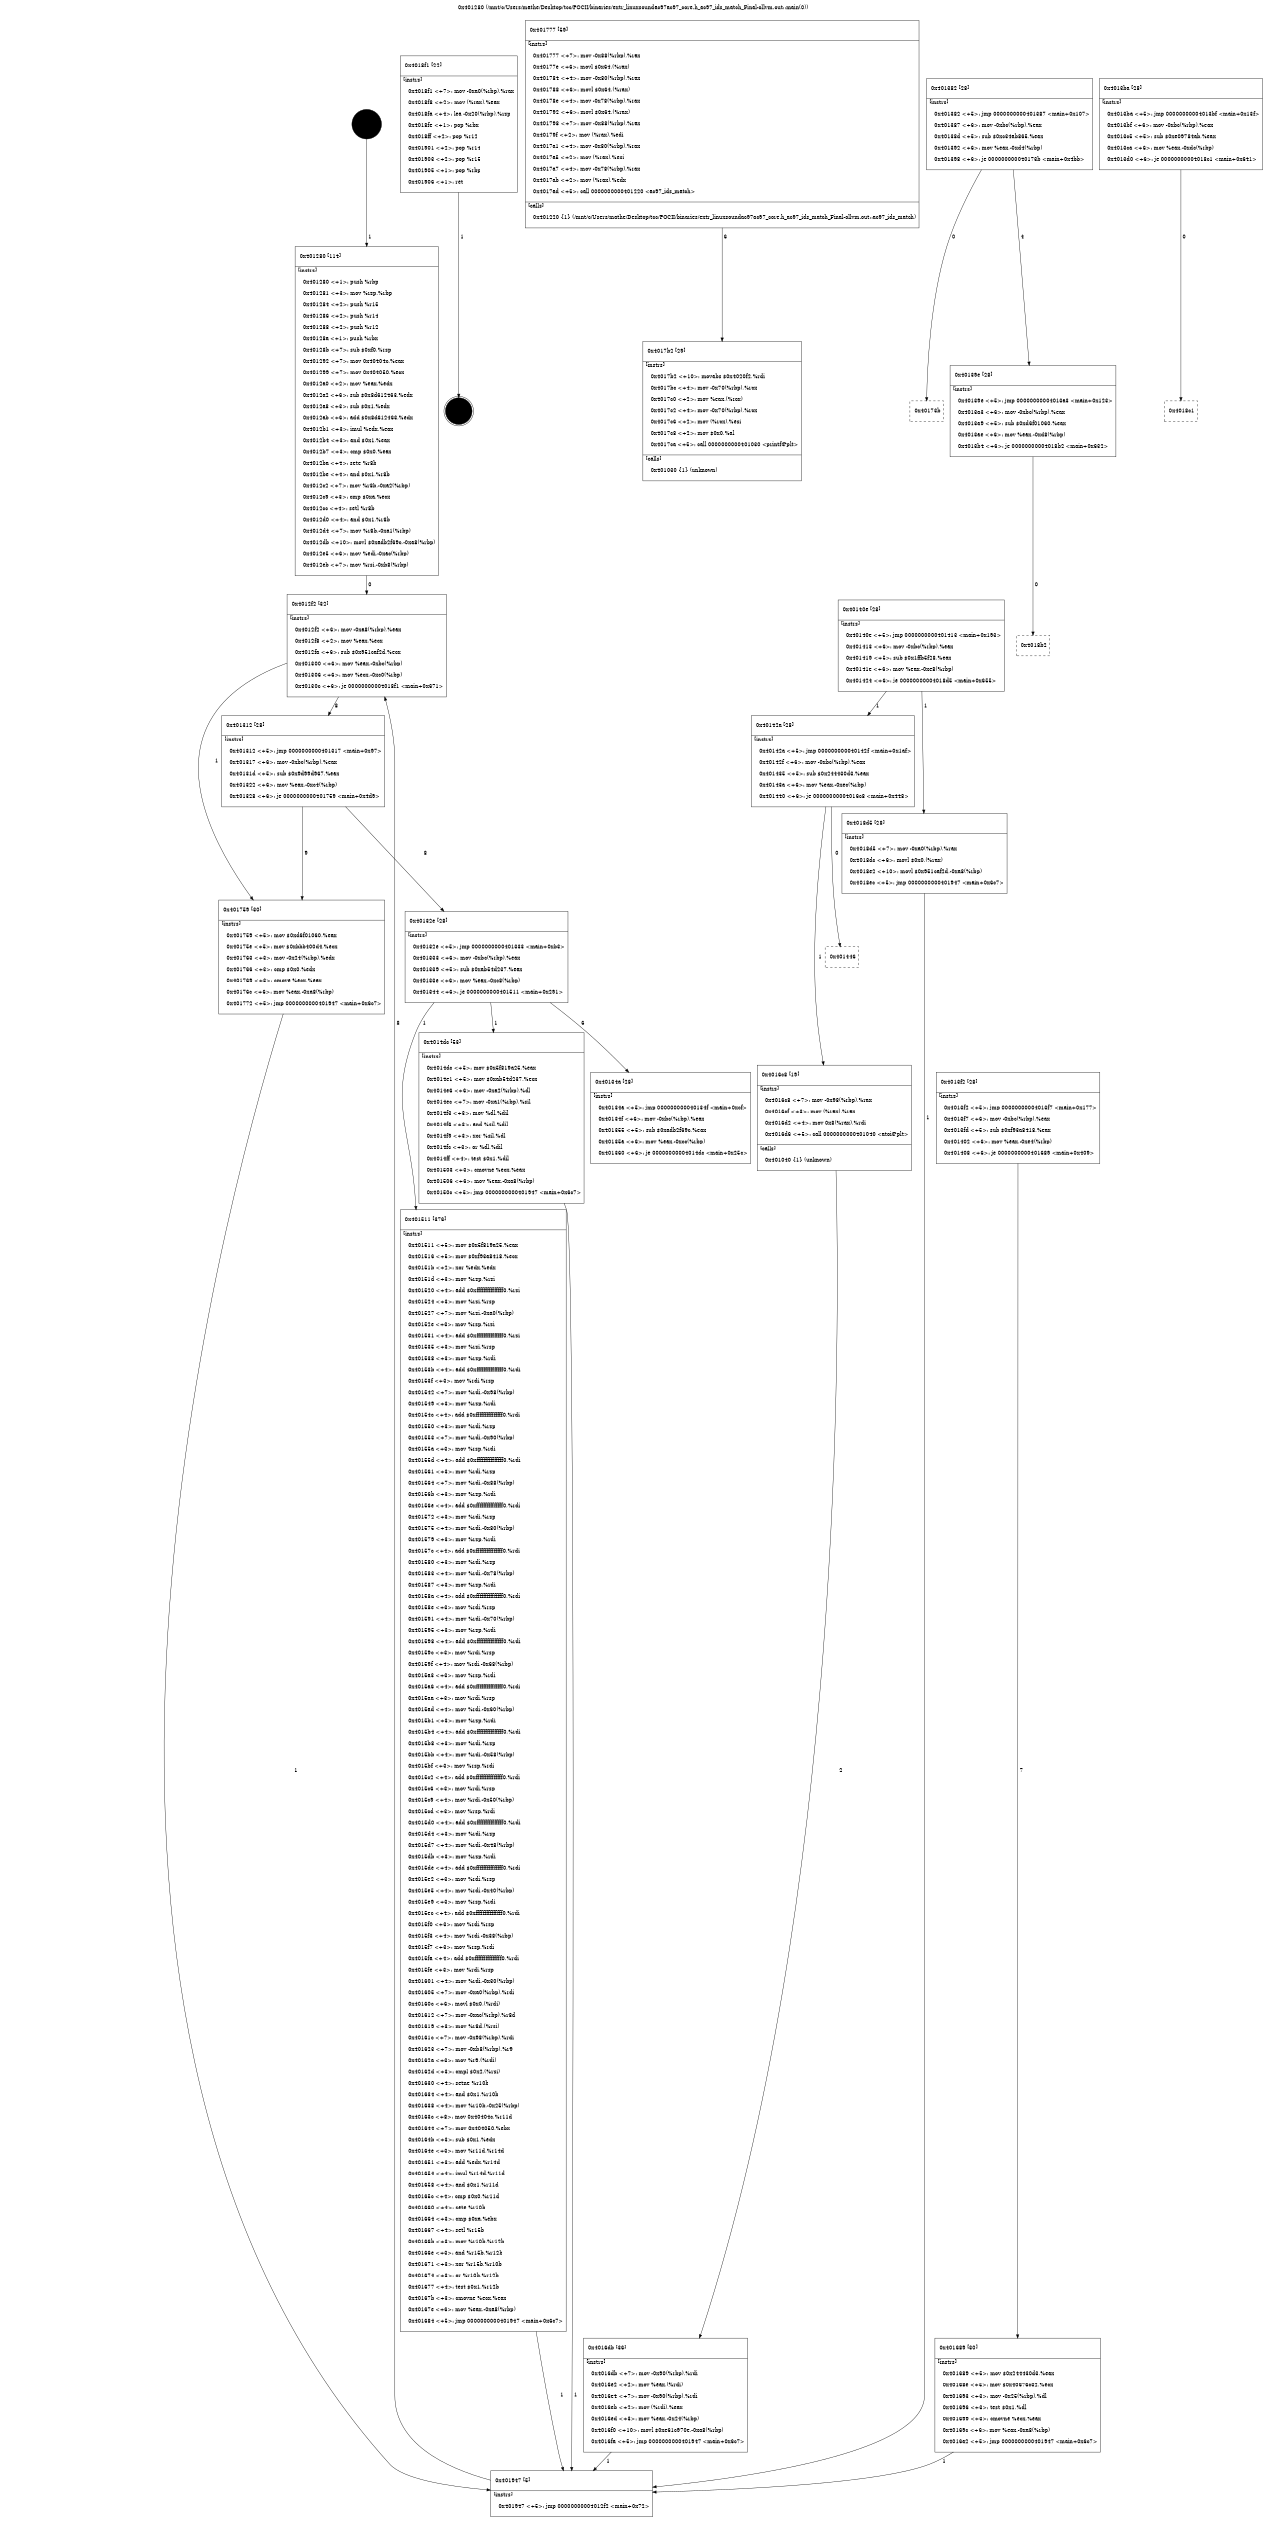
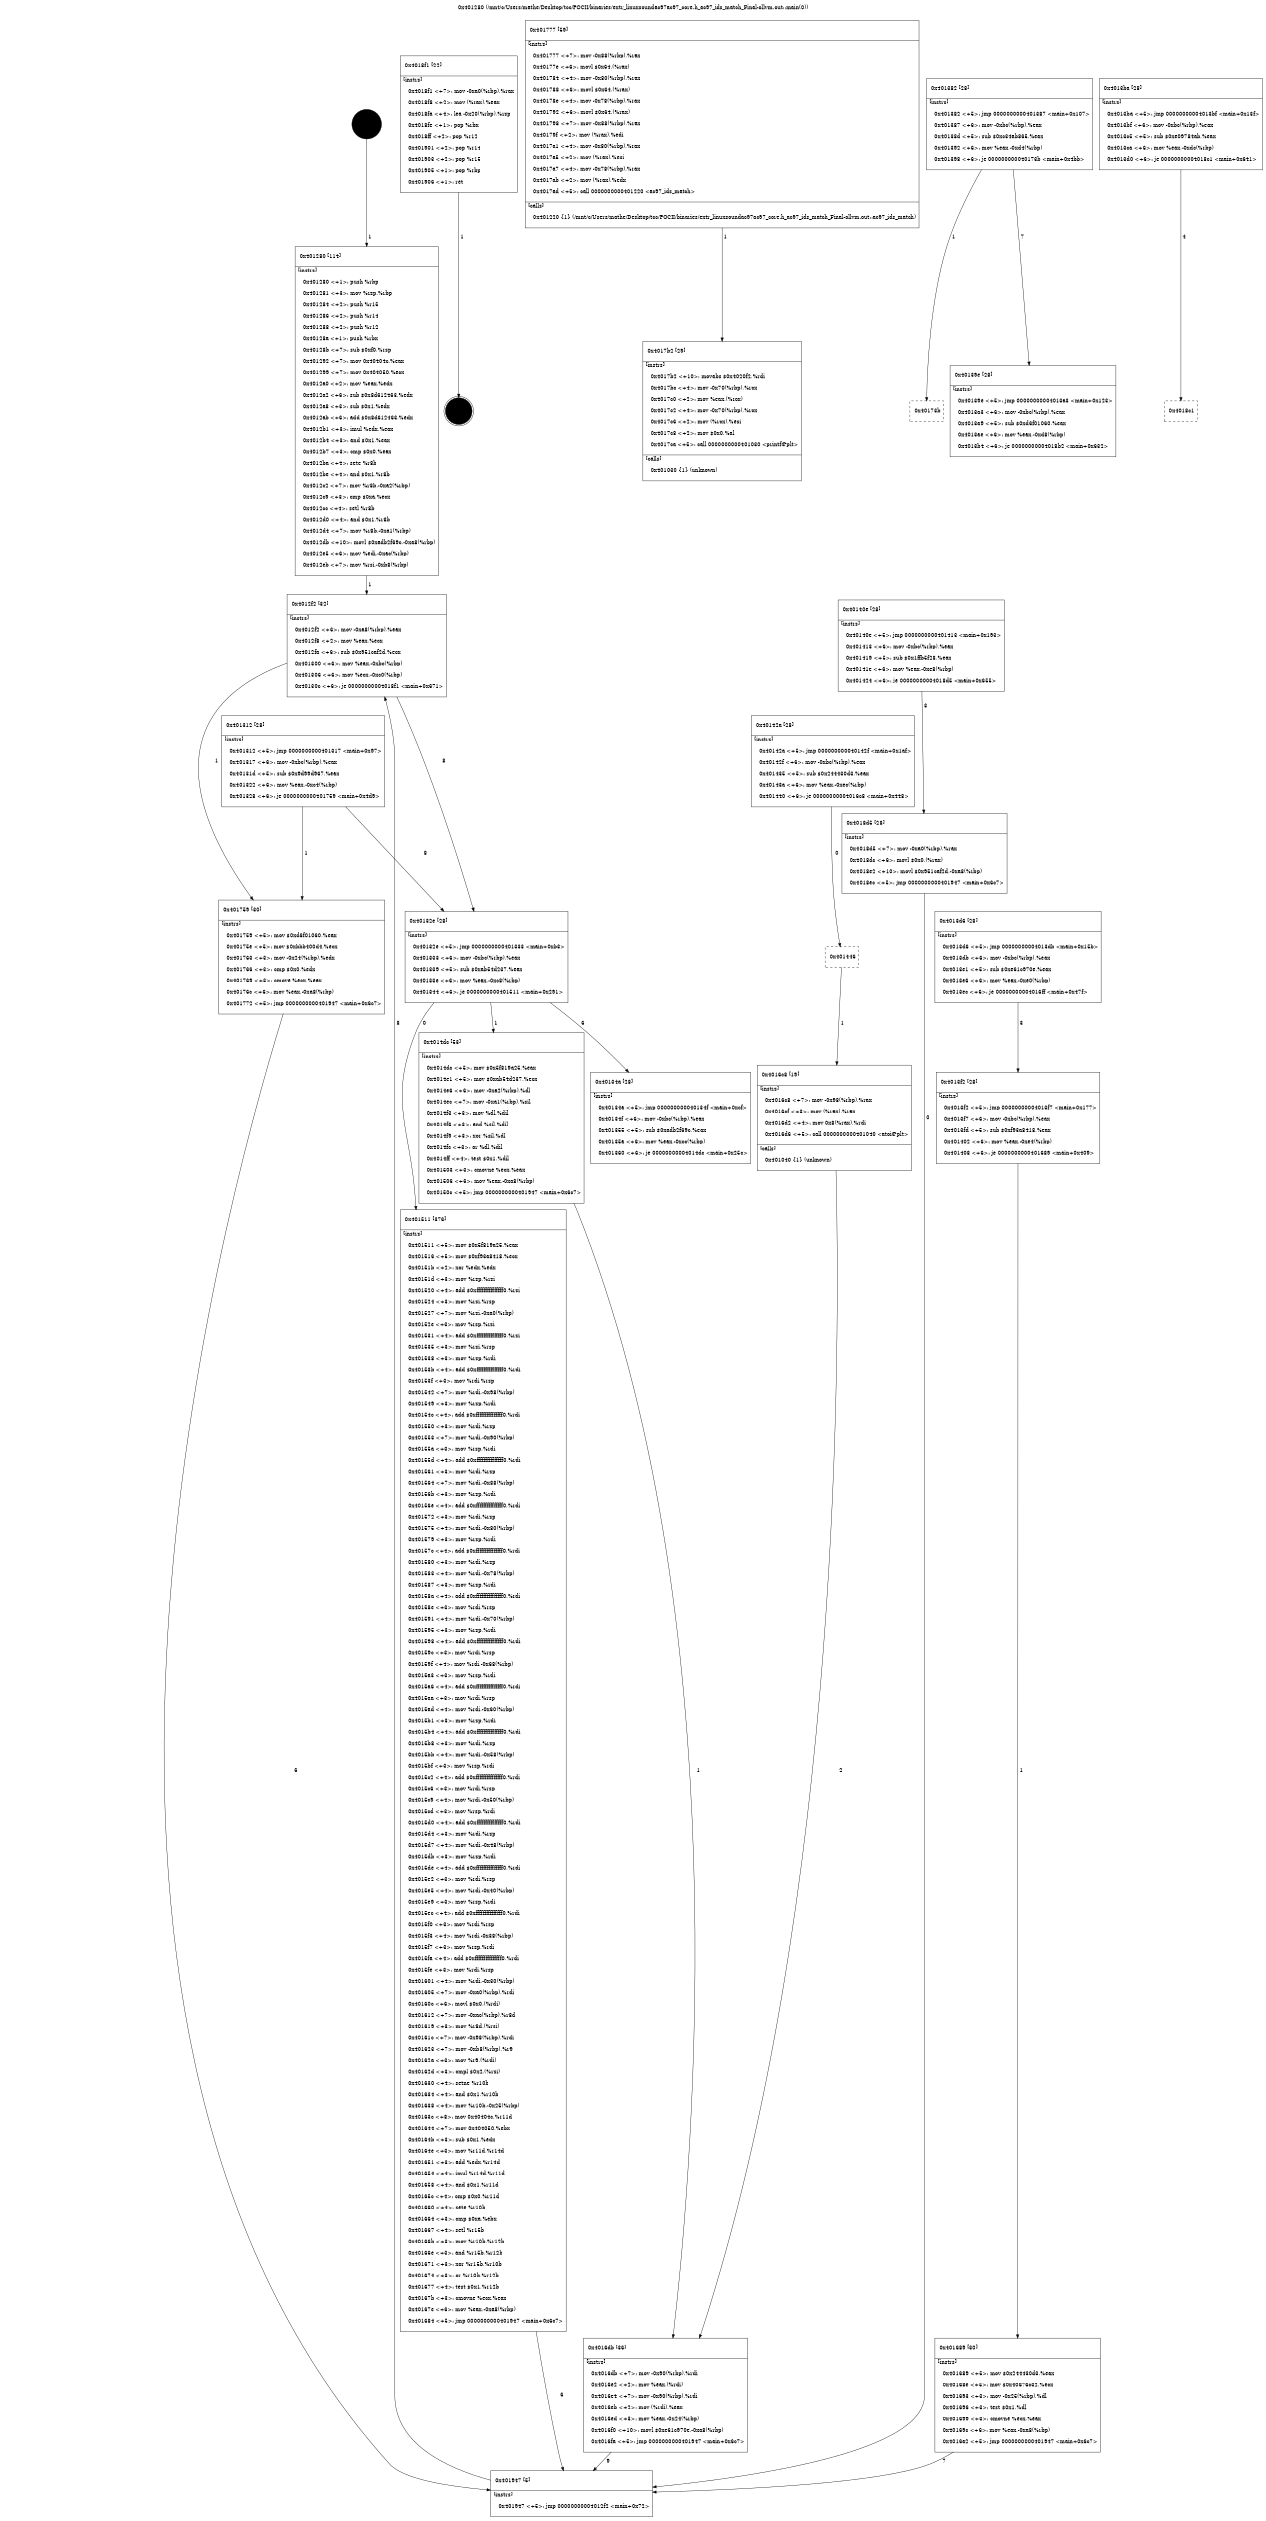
edge "0x401777 [59]" -> "0x4017b2 [29]": label " 6" -> " 1"
edge "0x401382 [28]" -> "0x40173b": label " 0" -> " 1"
edge "0x401382 [28]" -> "0x40139e [28]": label " 4" -> " 7"
edge "0x4013ba [28]" -> "0x4018c1": label " 0" -> " 4"
edge "0x401280 [114]" -> "0x4012f2 [32]": label " 0" -> " 1"
node "0x4018b2": removed
edge "0x40140e [28]" -> "0x40142a [28]": removed, label "1"
edge "0x4012f2 [32]" -> "0x401312 [28]": now "0x4012f2 [32]" -> "0x40132e [28]"
edge "0x40140e [28]" -> "0x4018d5 [28]": label " 1" -> " 3"
edge "0x401312 [28]" -> "0x401759 [30]": label " 9" -> " 1"
edge "0x40142a [28]" -> "0x4016c8 [19]": now "0x401446" -> "0x4016c8 [19]"
node "0x4013d6 [28]": added
edge "0x40132e [28]" -> "0x401511 [376]": label " 1" -> " 0"
edge "0x4018d5 [28]" -> "0x401947 [5]": label " 1" -> " 0"
edge "0x401759 [30]" -> "0x401947 [5]": label " 1" -> " 6"
edge "0x4013f2 [28]" -> "0x401689 [30]": label " 7" -> " 1"
edge "0x4014dc [53]" -> "0x401947 [5]": now "0x4014dc [53]" -> "0x4016db [36]"
edge "0x401511 [376]" -> "0x401947 [5]": label " 1" -> " 6"
edge "0x4016db [36]" -> "0x401947 [5]": label " 1" -> " 9"
edge "0x401689 [30]" -> "0x401947 [5]": label " 1" -> " 7"
